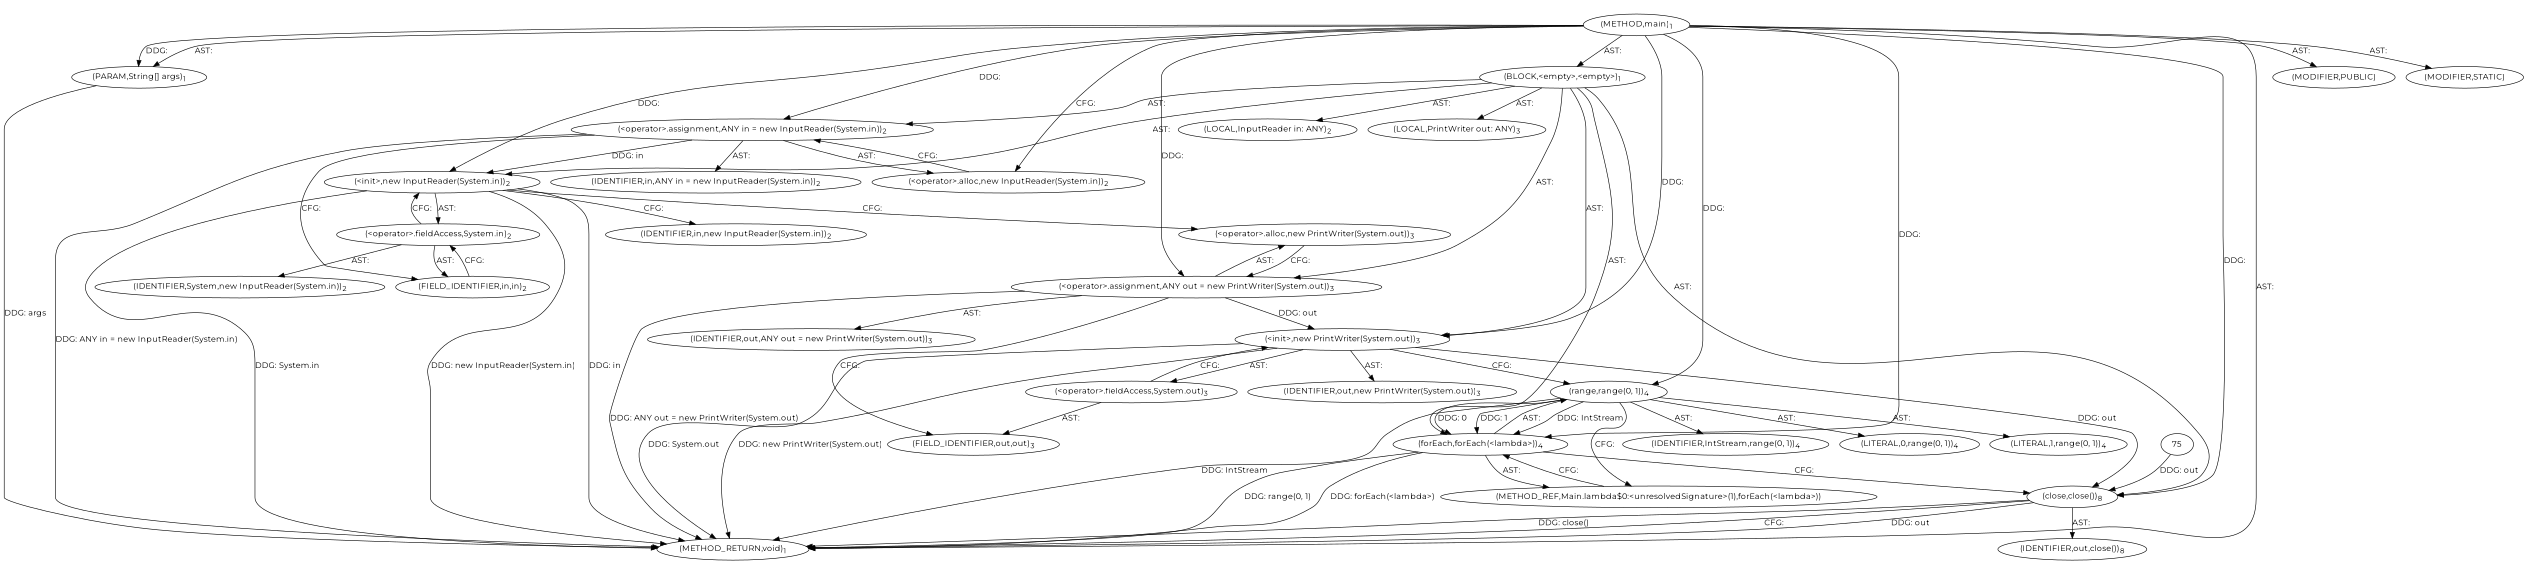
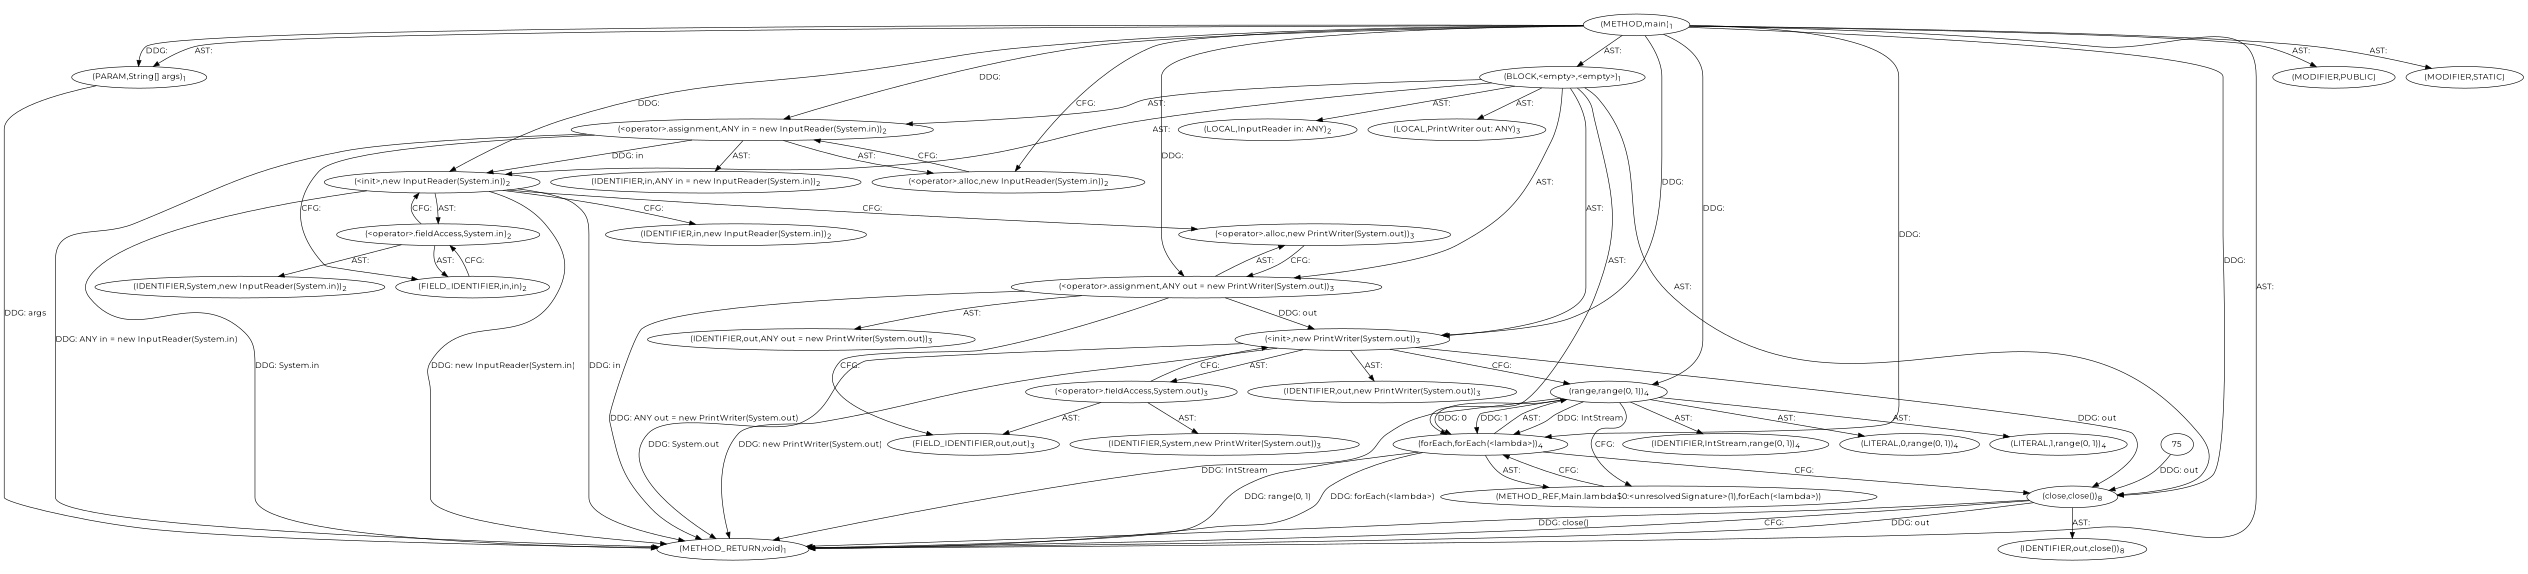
node "(IDENTIFIER,System,new PrintWriter(System.out))": added
